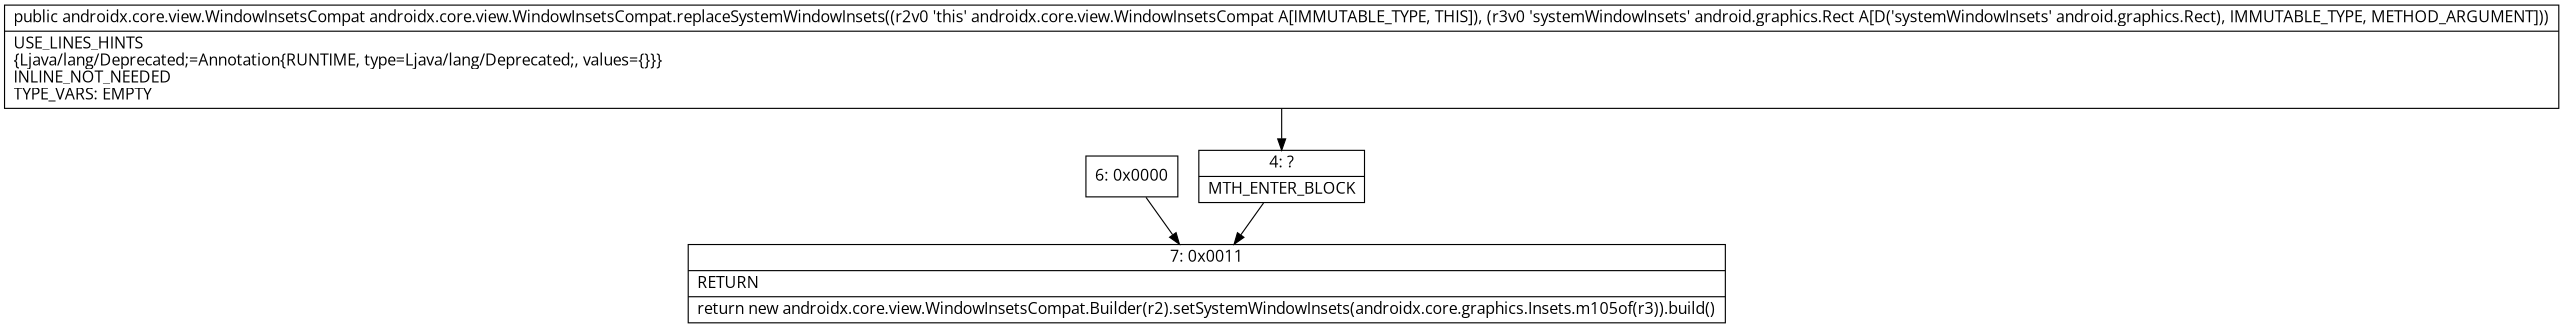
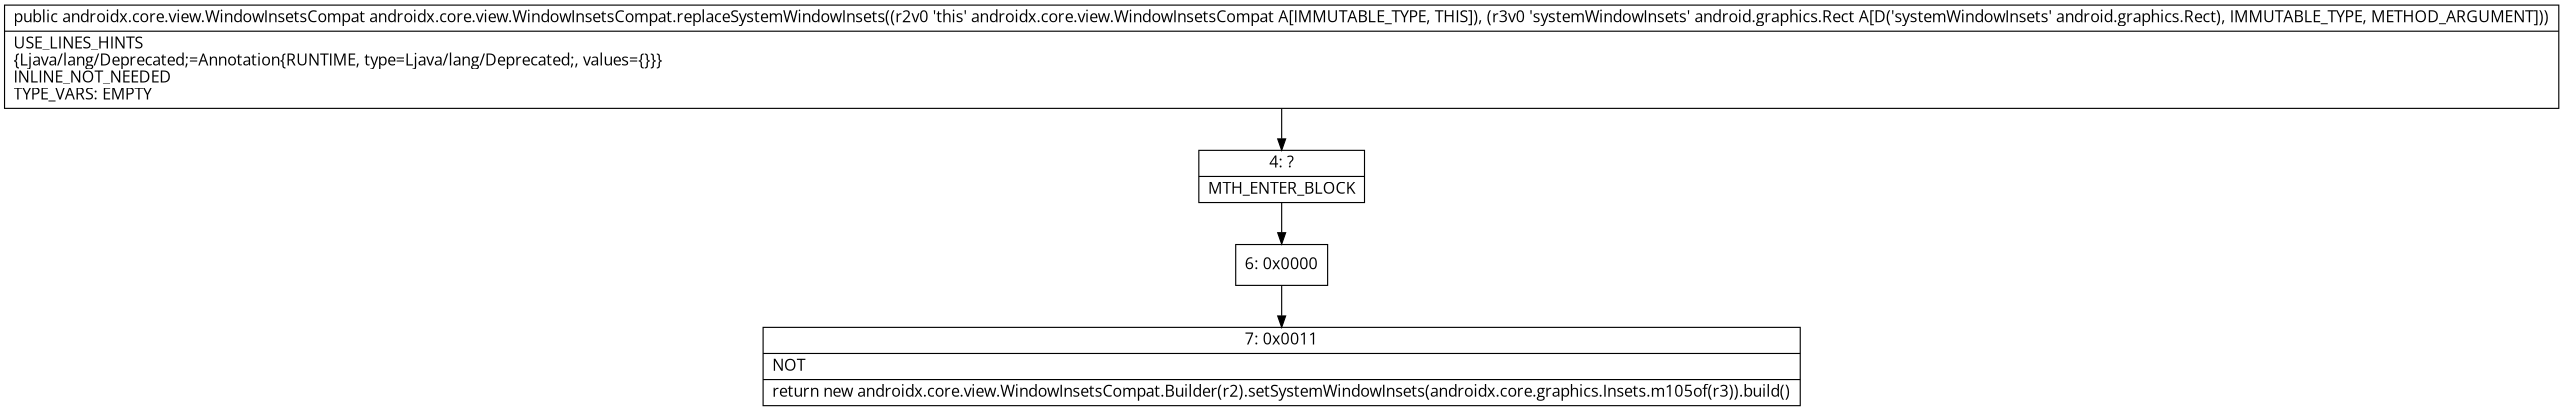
edge "4: ?" -> "7: 0x0011": now "4: ?" -> "6: 0x0000"
node "7: 0x0011": text "RETURN" -> "NOT"
